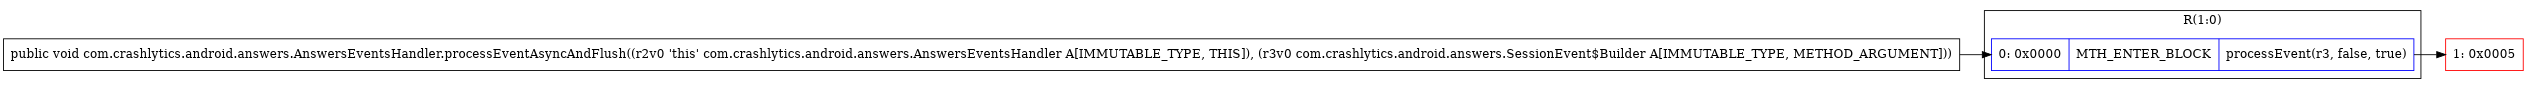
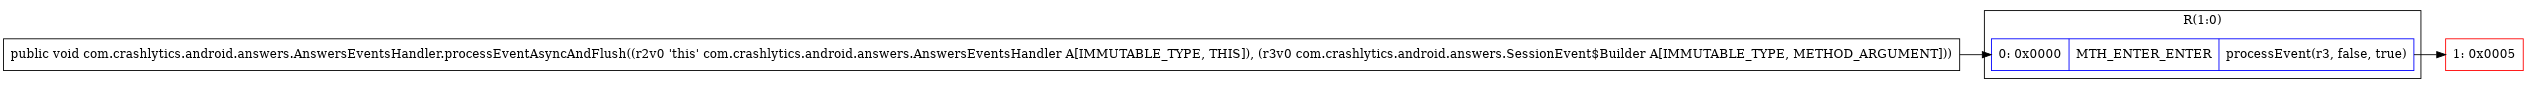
node "0: 0x0000": text "MTH_ENTER_BLOCK" -> "MTH_ENTER_ENTER"
